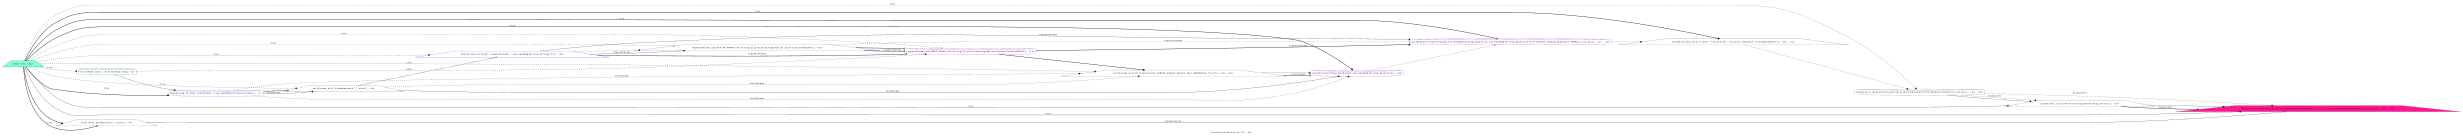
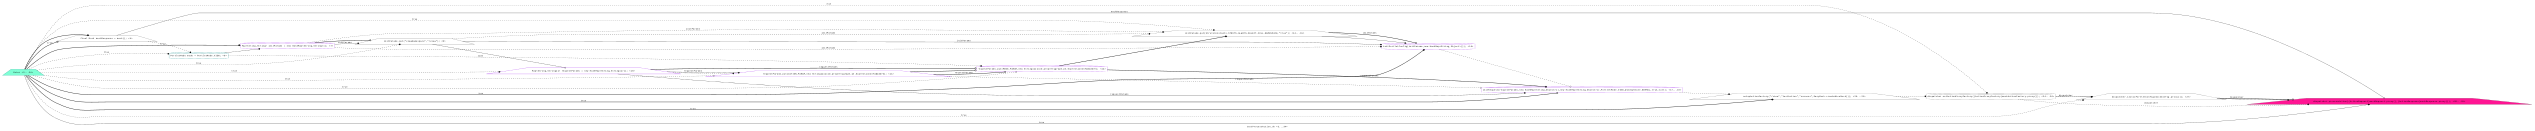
edge "final Mock mockResponse = mock(); <4>" -> "PortletMode mode = PortletMode.VIEW; <6>": added
edge "Enter <3...34>" -> "dispatcher.init((PortletConfig)mockConfig.proxy()); <27>": style solid -> dashed
